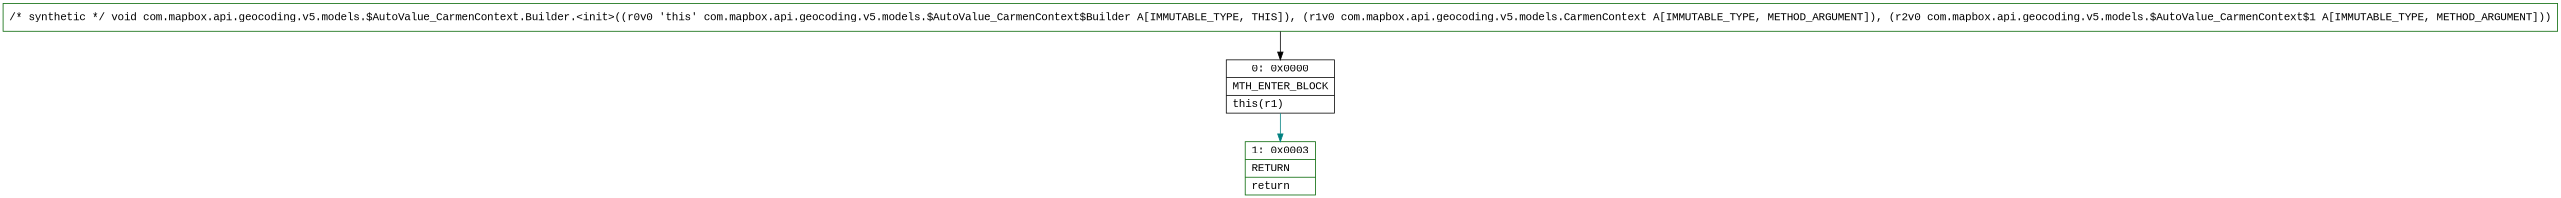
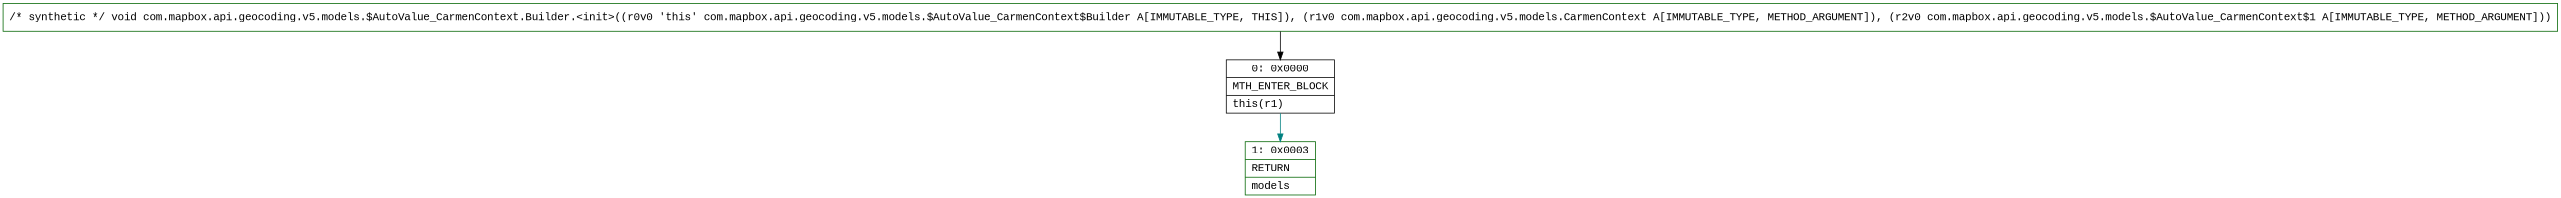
node "1: 0x0003": text "return" -> "models"
